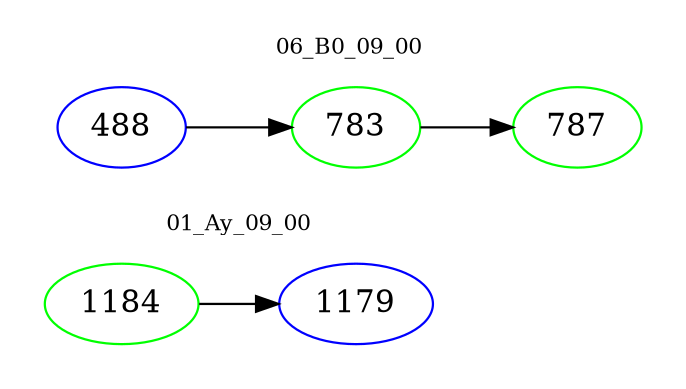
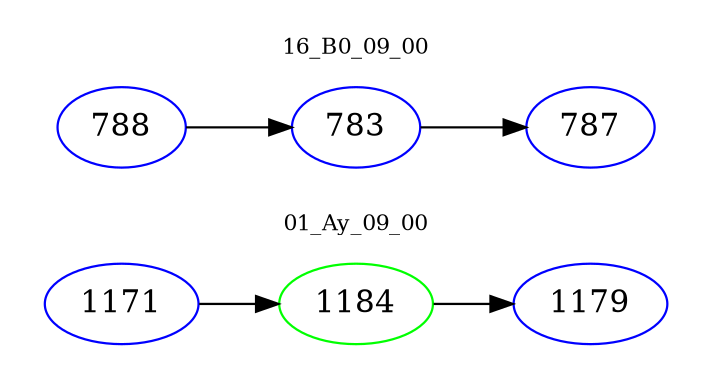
cluster "06_B0_09_00": label "06_B0_09_00" -> "16_B0_09_00"
node "488": label "488" -> "788"
node "783": color green -> blue
node "787": color green -> blue
node "1171": added
